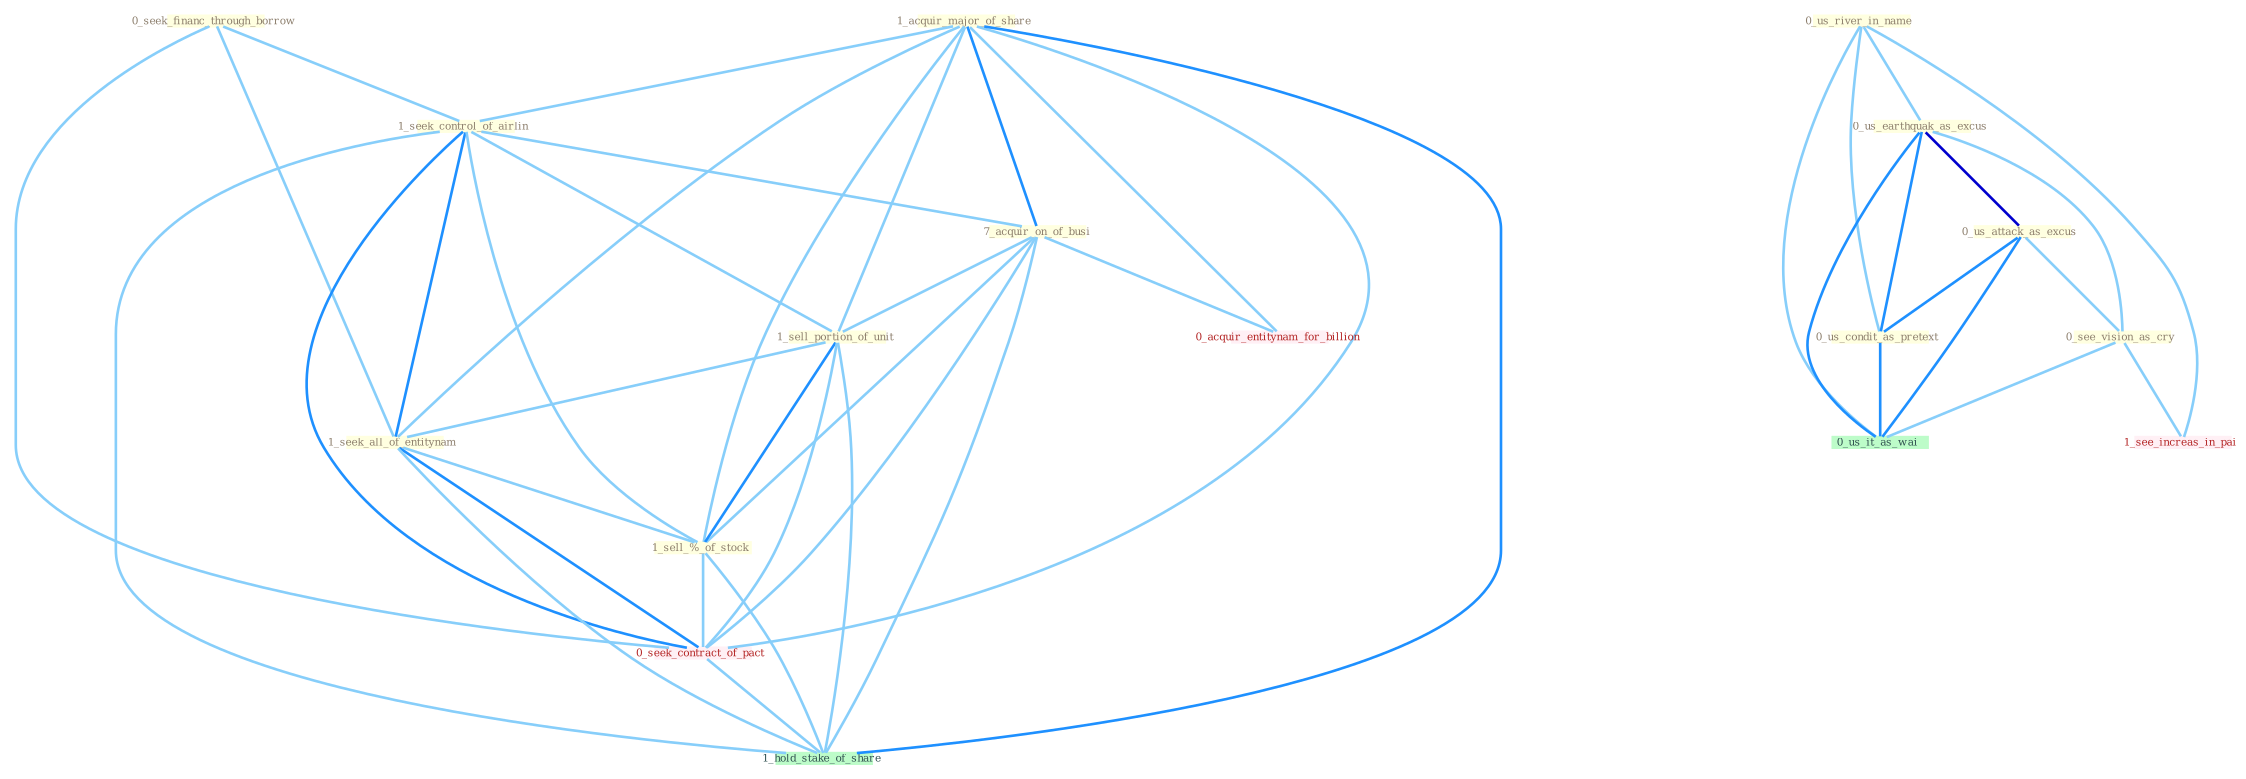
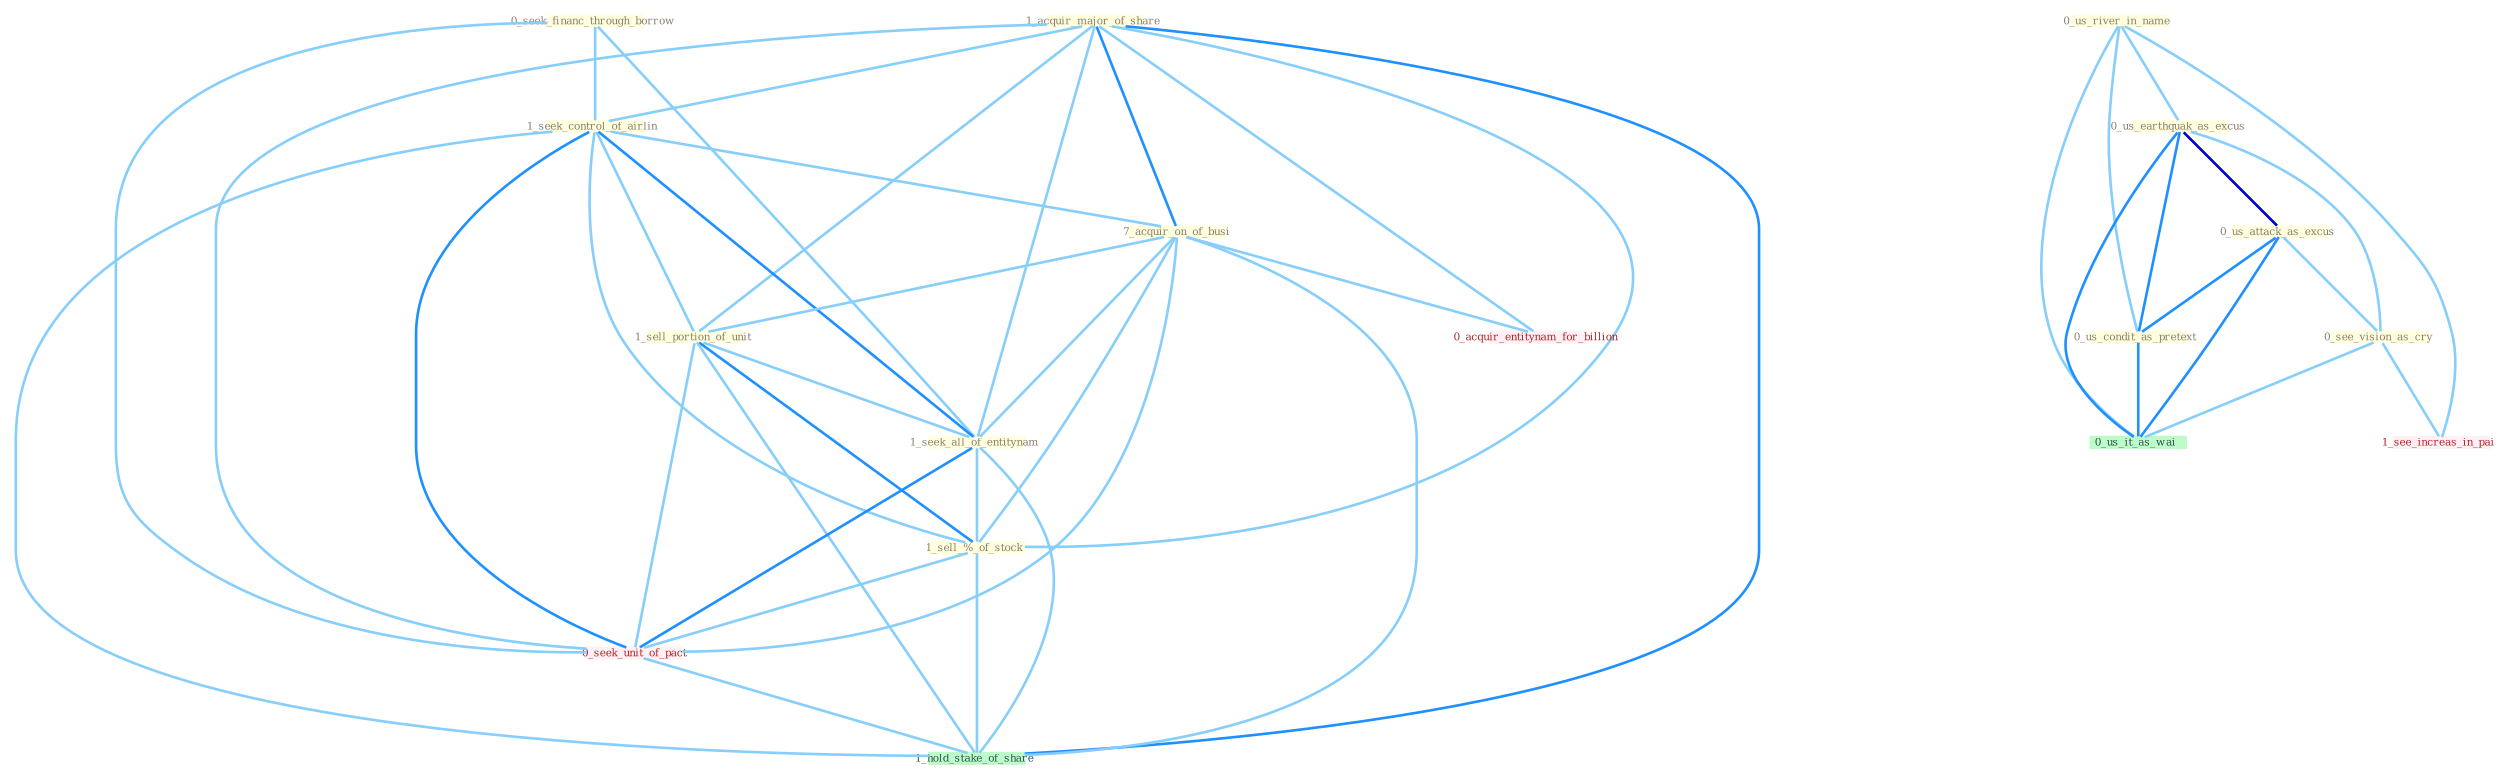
edge "7_acquir_on_of_busi" -- "1_seek_all_of_entitynam": added
node "0_seek_contract_of_pact": label "0_seek_contract_of_pact" -> "0_seek_unit_of_pact"
